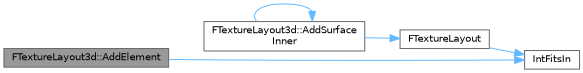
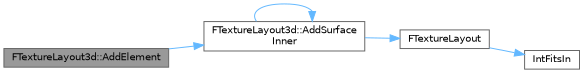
edge "FTextureLayout3d::AddElement" -> "IntFitsIn": now "FTextureLayout3d::AddElement" -> "FTextureLayout3d::AddSurface Inner"
